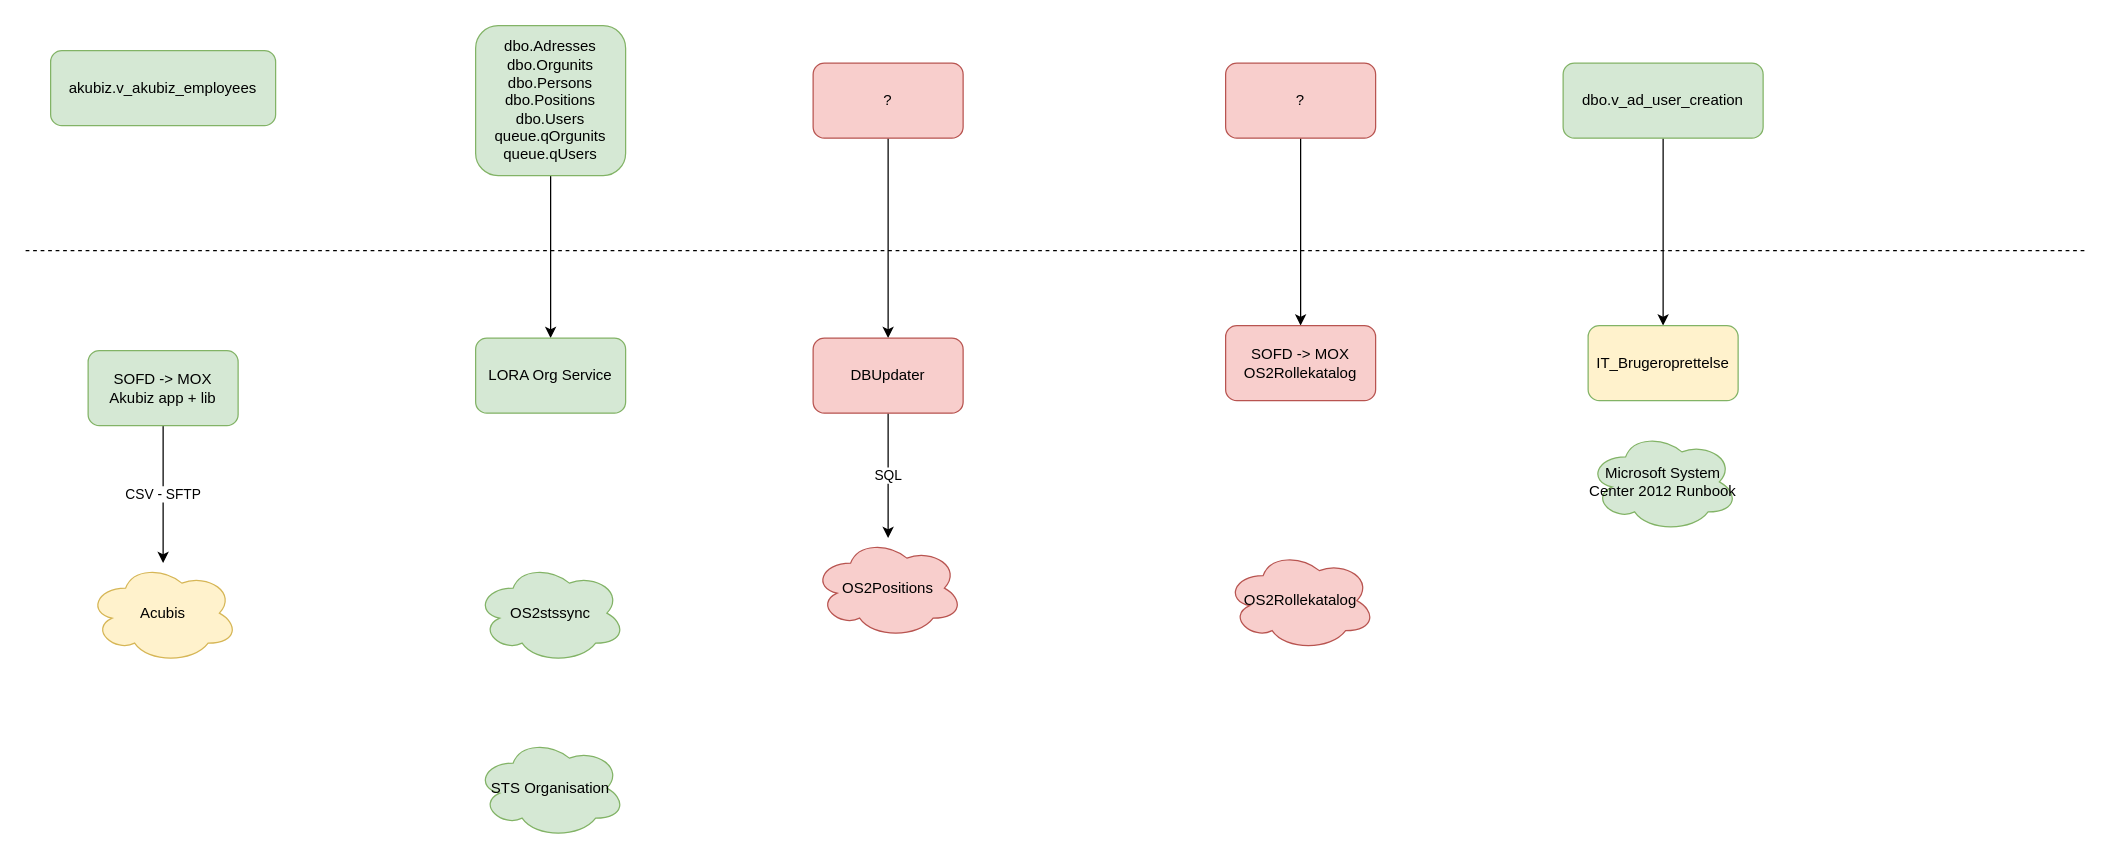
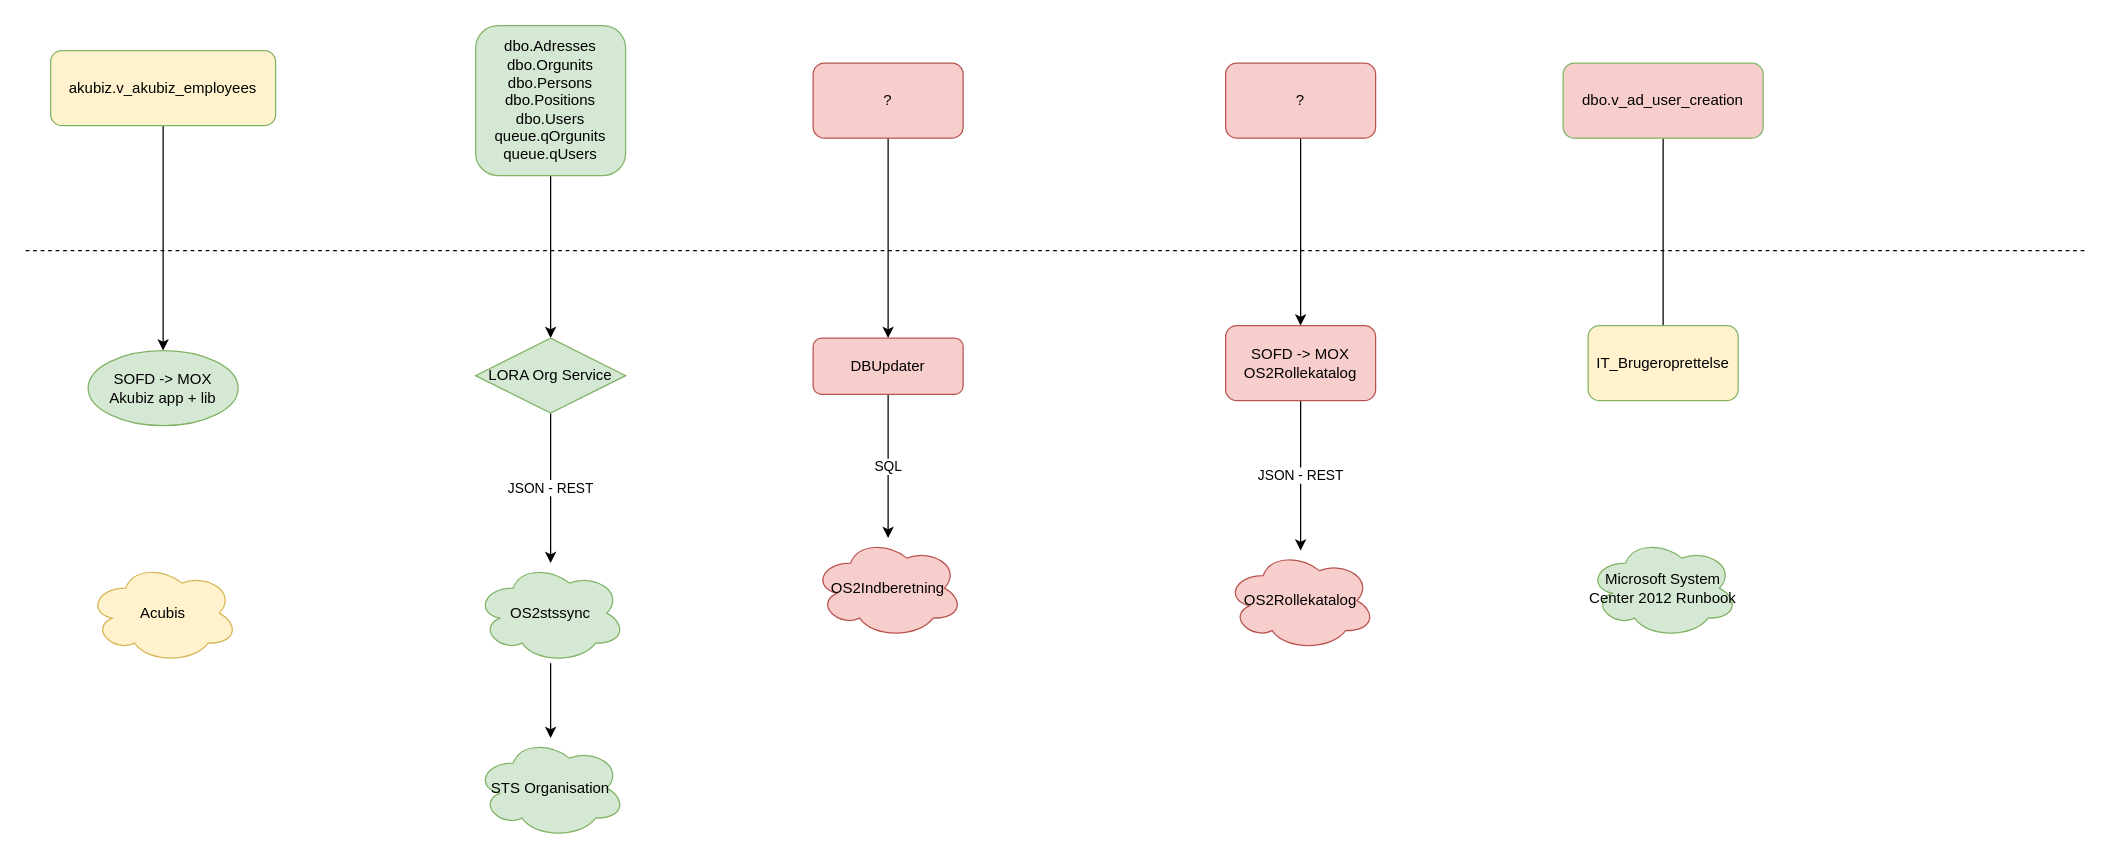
node "akubiz.v_akubiz_employees": fillcolor #d5e8d4 -> #fff2cc
node "dbo.v_ad_user_creation": fillcolor #d5e8d4 -> #f8cecc
edge "akubiz.v_akubiz_employees" -> "SOFD -> MOX Akubiz app + lib": added
edge "dbo.v_ad_user_creation" -> "IT_Brugeroprettelse": arrowhead classic -> none
node "LORA Org Service": shape rounded rectangle -> diamond
node "DBUpdater": size 150x75 -> 150x56
node "SOFD -> MOX Akubiz app + lib": shape rounded rectangle -> ellipse
edge "SOFD -> MOX Akubiz app + lib" -> "Acubis": removed, label "CSV - SFTP"
edge "SOFD -> MOX OS2Rollekatalog" -> "OS2Rollekatalog": added, label "JSON - REST"
node "Microsoft System Center 2012 Runbook": moved (1663, 482) -> (1663, 588)
edge "LORA Org Service" -> "OS2stssync": added, label "JSON - REST"
node "OS2Positions": label "OS2Positions" -> "OS2Indberetning"
edge "OS2stssync" -> "STS Organisation": added
